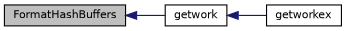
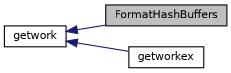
edge "getwork" -> "FormatHashBuffers": reversed
